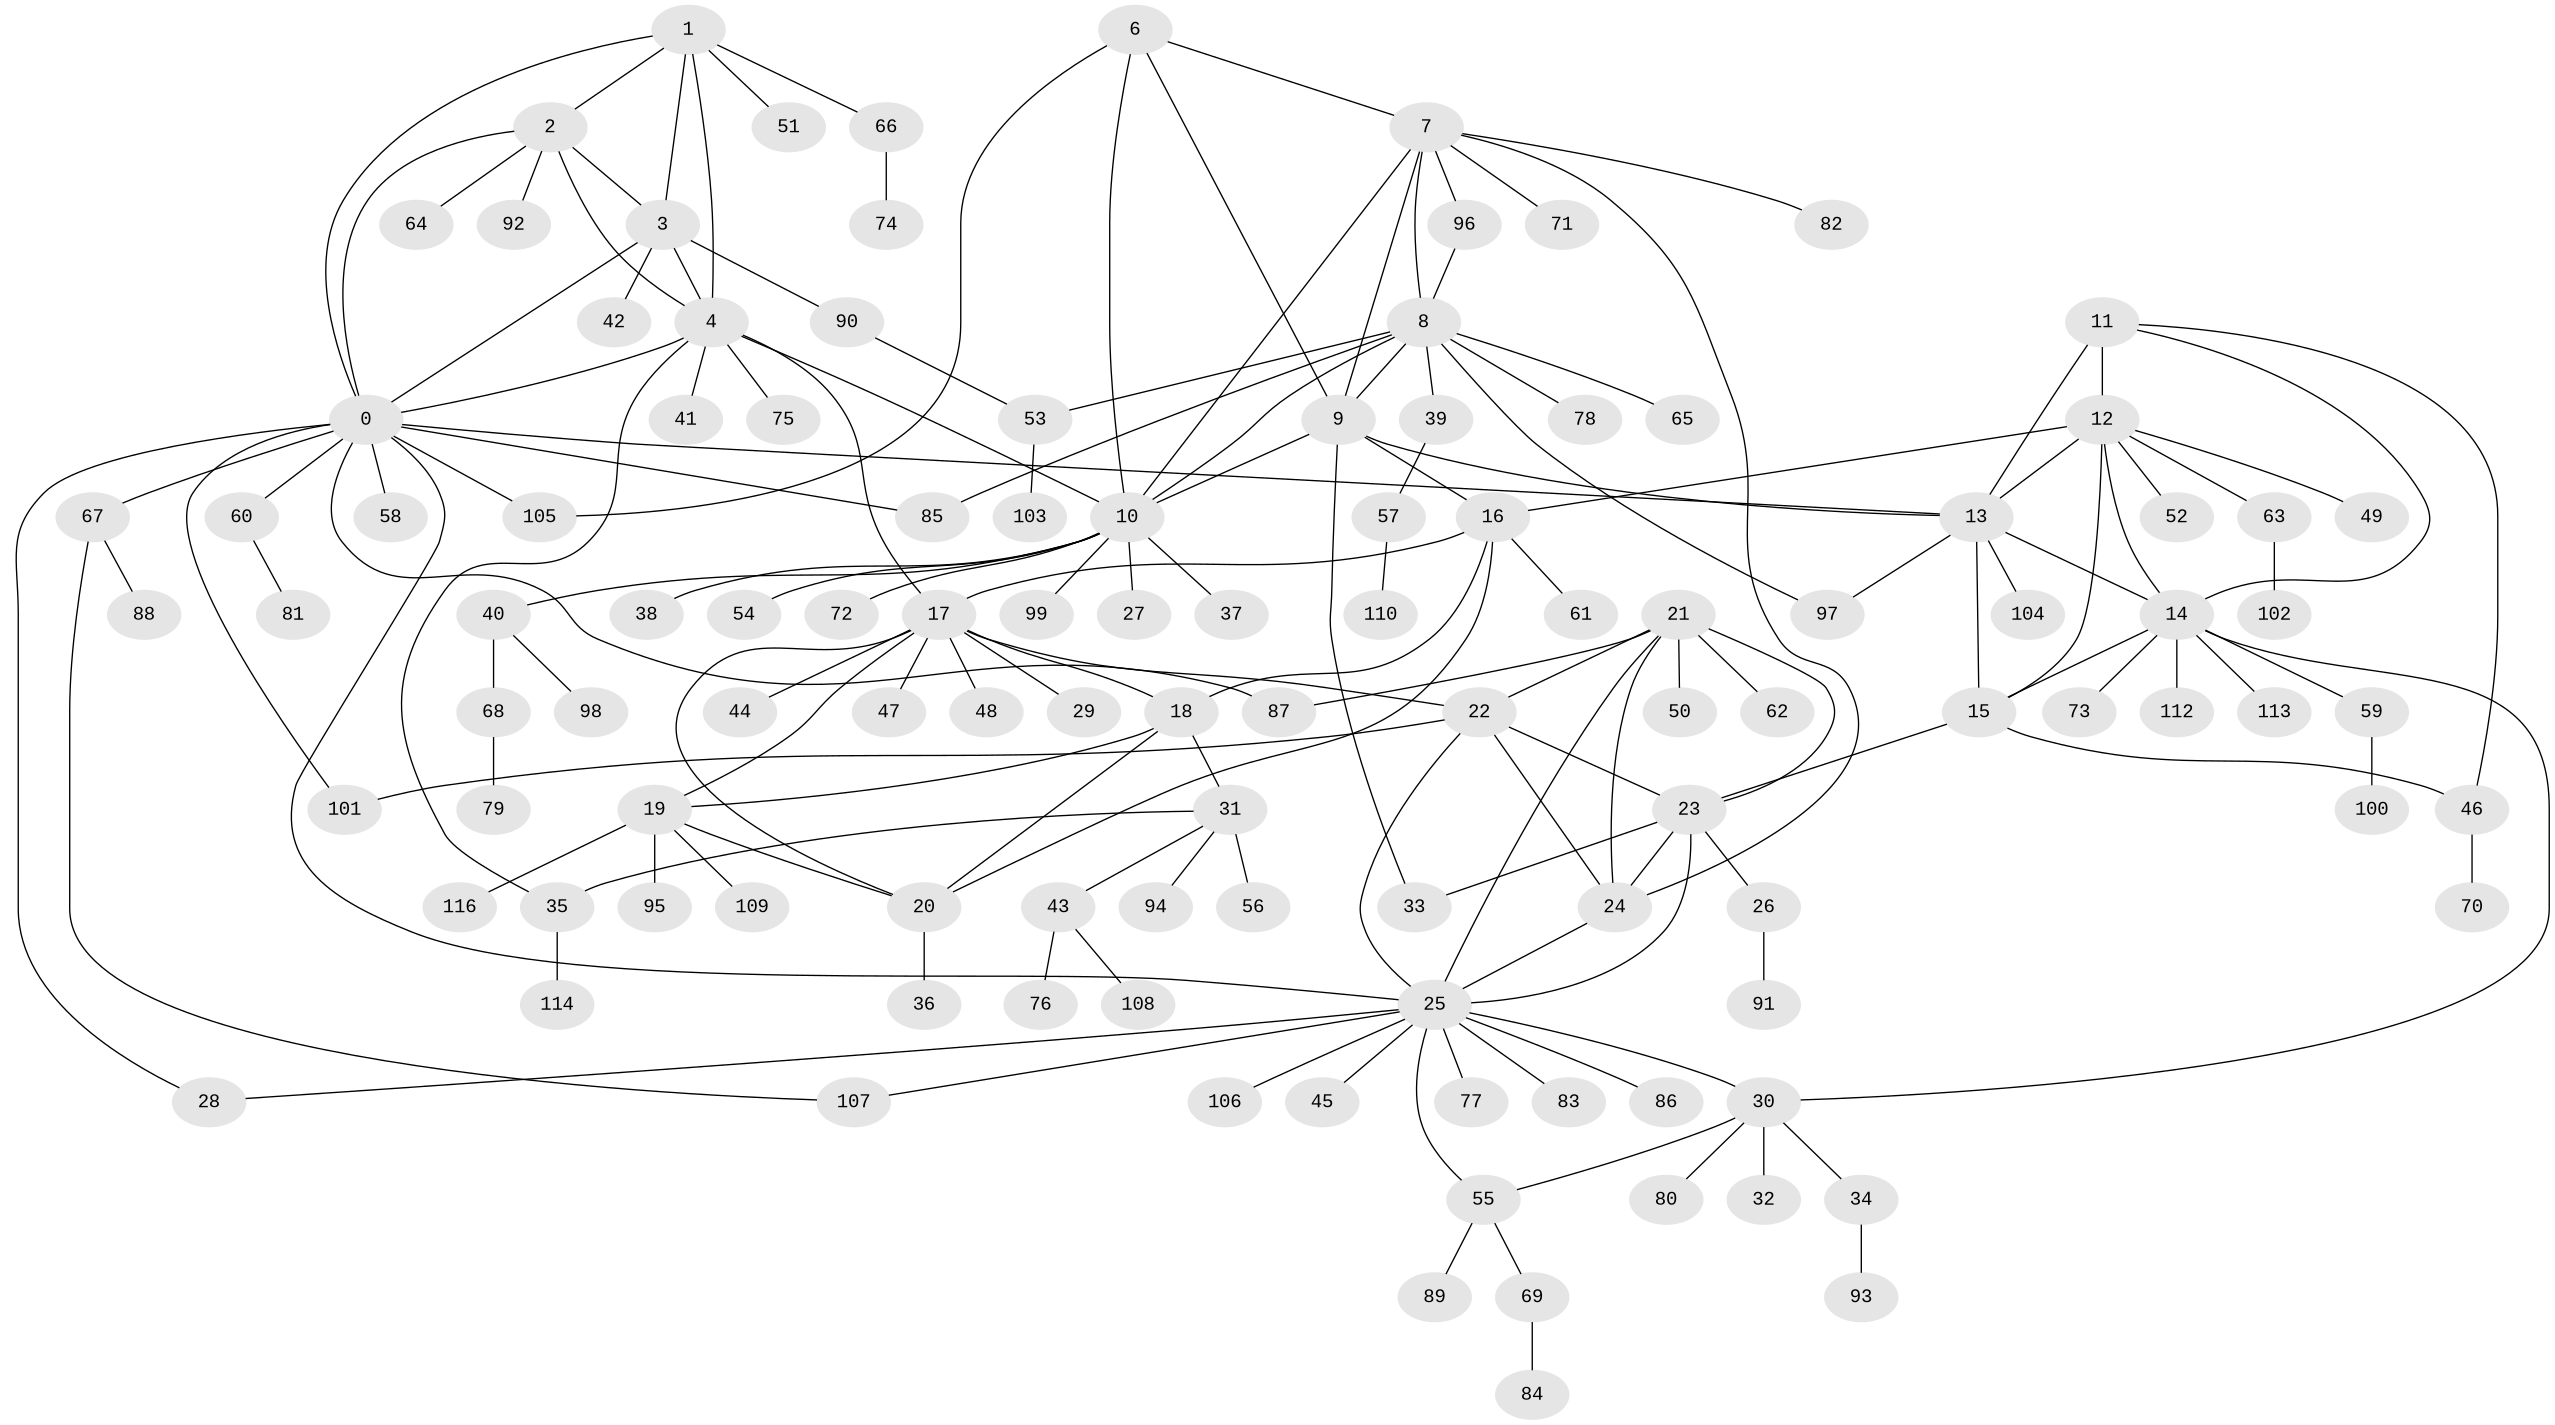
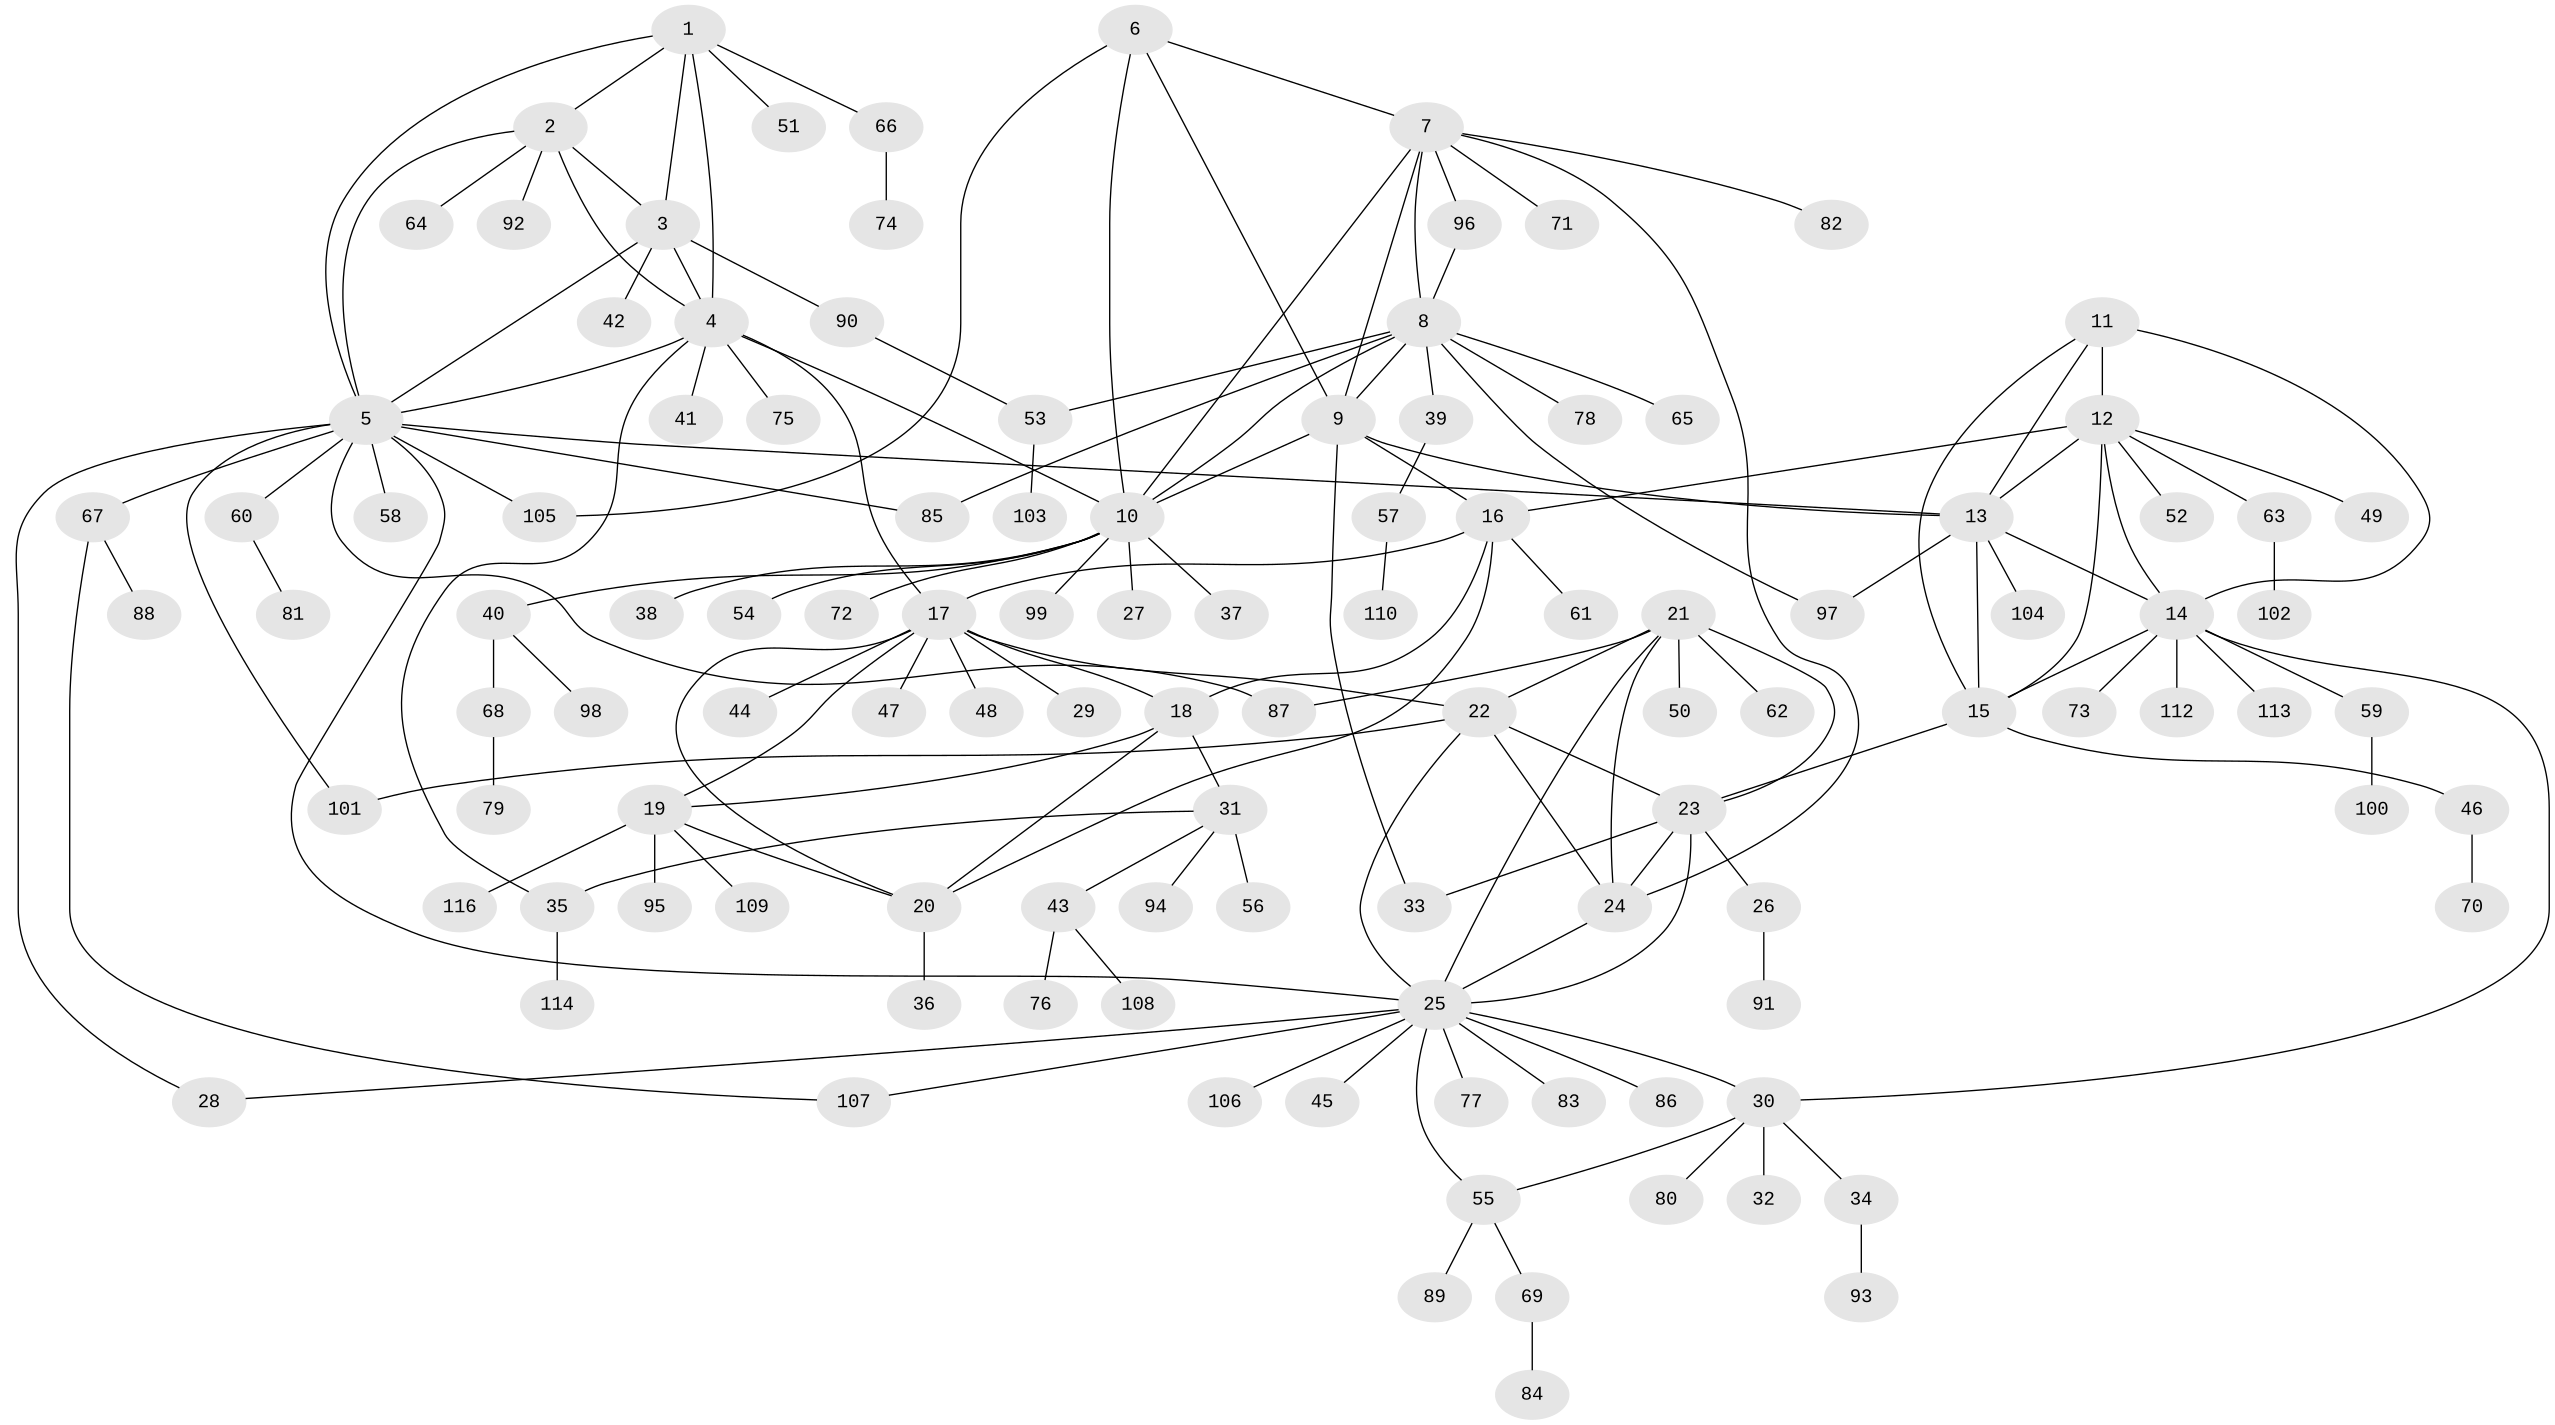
node "0": label "0" -> "5"
edge "11" -- "46": now "11" -- "15"
